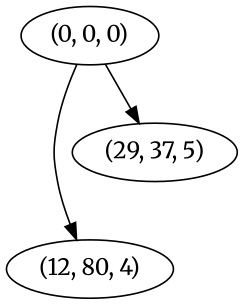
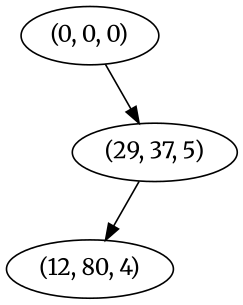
edge "(0, 0, 0)" -> "(12, 80, 4)": now "(29, 37, 5)" -> "(12, 80, 4)"
